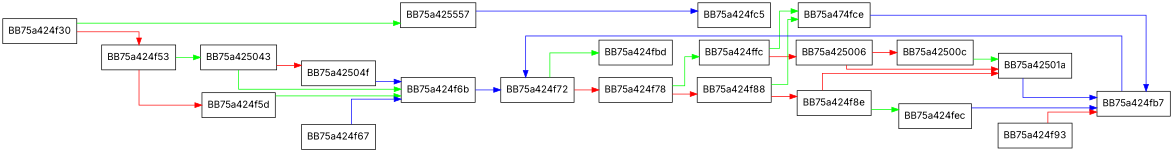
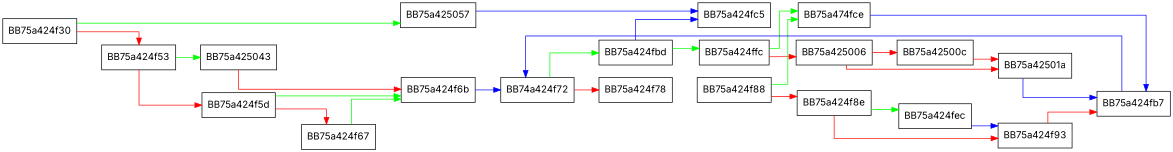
node "BB75a425557": label "BB75a425557" -> "BB75a425057"
edge "BB75a424fbd" -> "BB75a424fc5": added
edge "BB75a42500c" -> "BB75a42501a": color green -> red
node "BB75a42504f": removed
edge "BB75a424f8e" -> "BB75a42501a": now "BB75a424f8e" -> "BB75a424f93"
edge "BB75a424f78" -> "BB75a424ffc": now "BB75a424fbd" -> "BB75a424ffc"
edge "BB75a425043" -> "BB75a424f6b": color green -> red
node "BB75a424f72": label "BB75a424f72" -> "BB74a424f72"
edge "BB75a424f78" -> "BB75a424f88": removed
edge "BB75a424f67" -> "BB75a424f6b": color blue -> green
edge "BB75a424fec" -> "BB75a424fb7": now "BB75a424fec" -> "BB75a424f93"
edge "BB75a424f5d" -> "BB75a424f67": added
